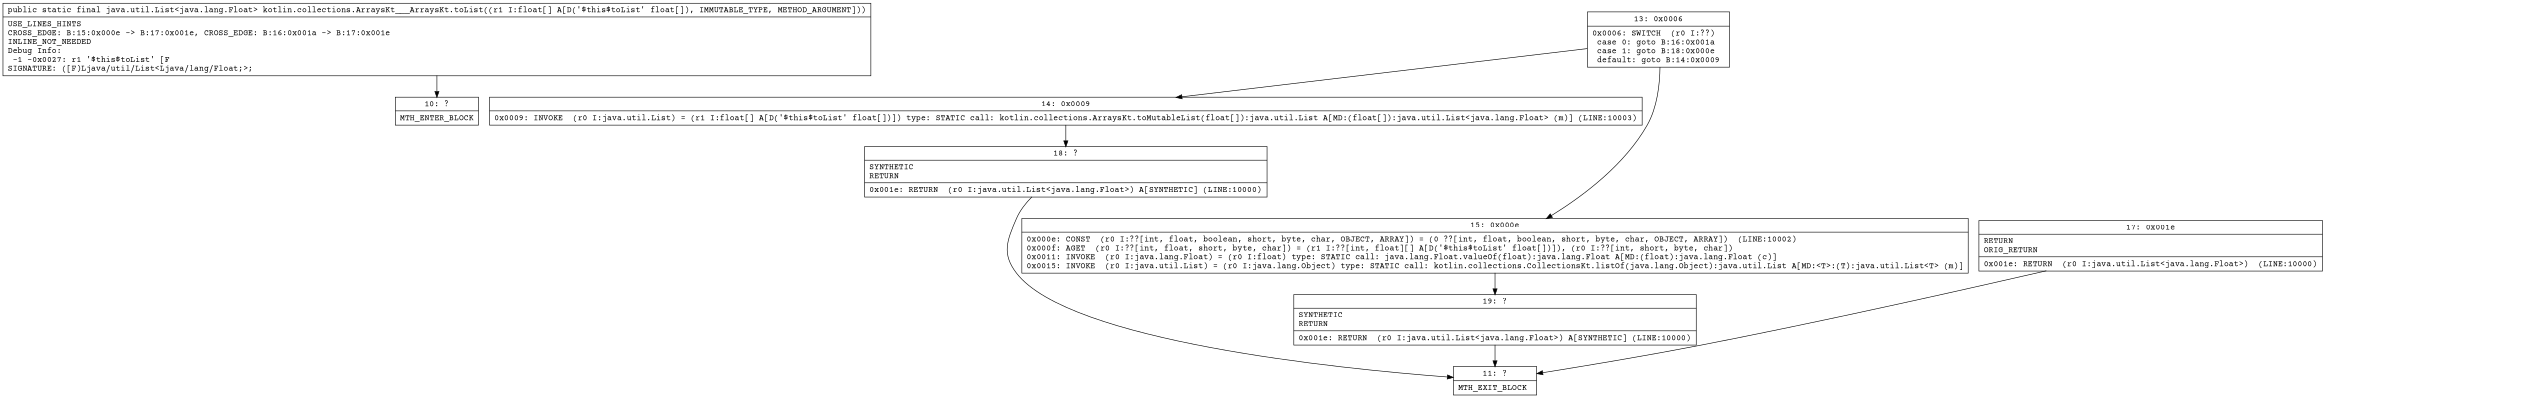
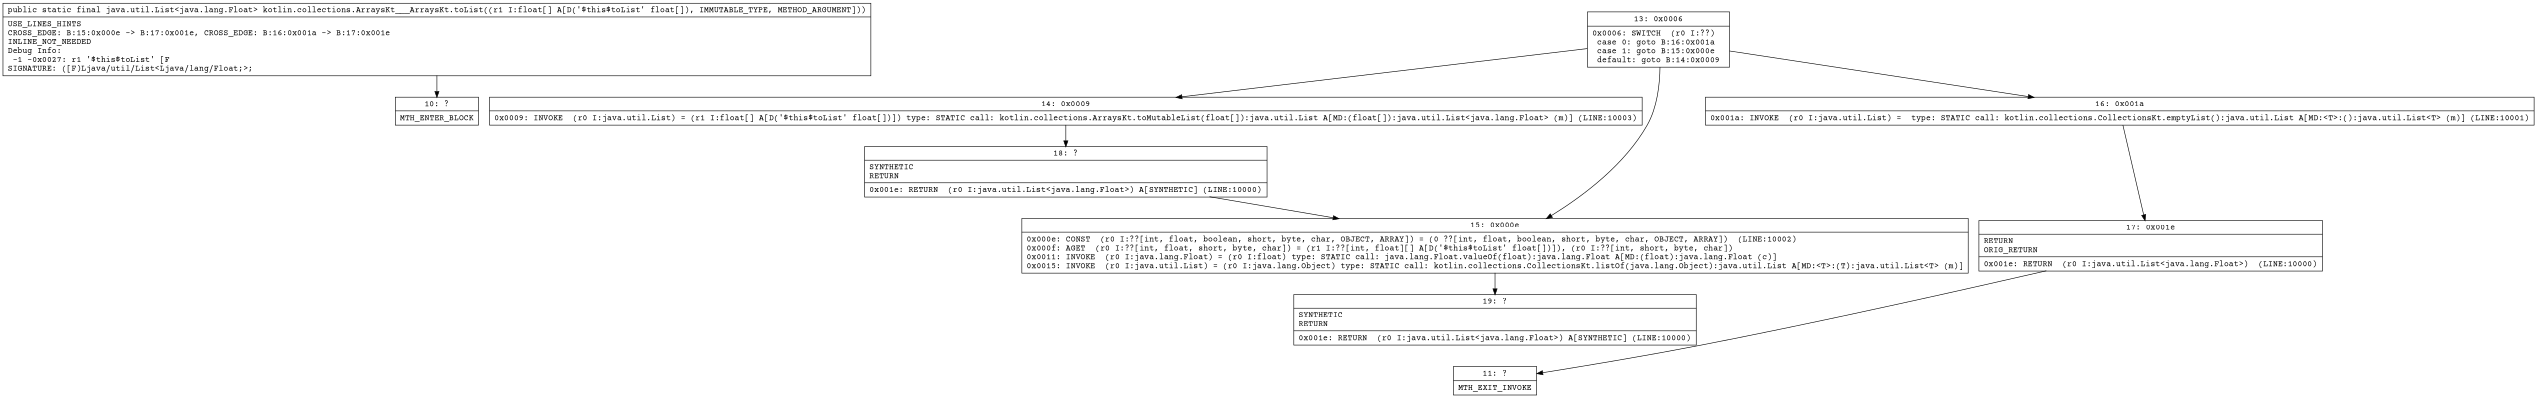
node "13: 0x0006": text "case 1: goto B:18:0x000e" -> "case 1: goto B:15:0x000e"
node "16: 0x001a": added
edge "18: ?" -> "11: ?": now "18: ?" -> "15: 0x000e"
edge "19: ?" -> "11: ?": removed
node "11: ?": text "MTH_EXIT_BLOCK" -> "MTH_EXIT_INVOKE"
